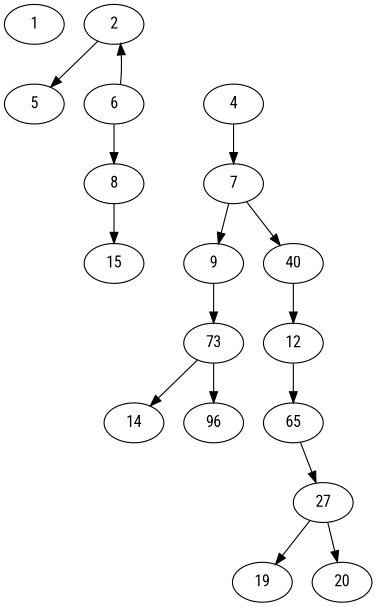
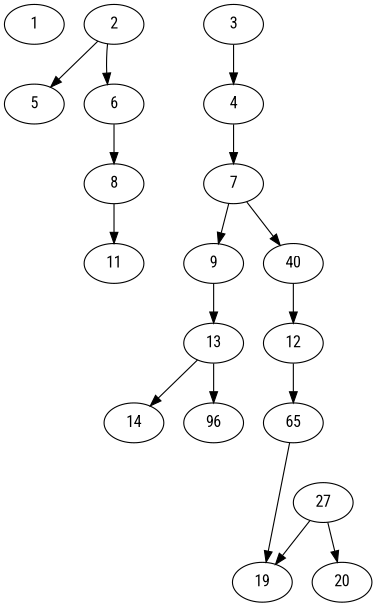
node "3": added
edge "6" -> "2": reversed
node "15": label "15" -> "11"
node "73": label "73" -> "13"
edge "65" -> "27": now "65" -> "19"
